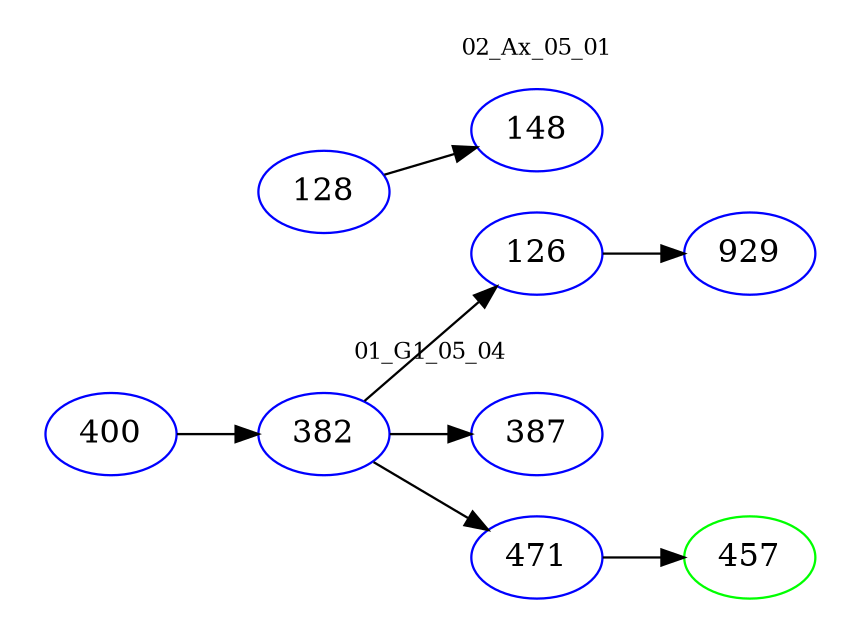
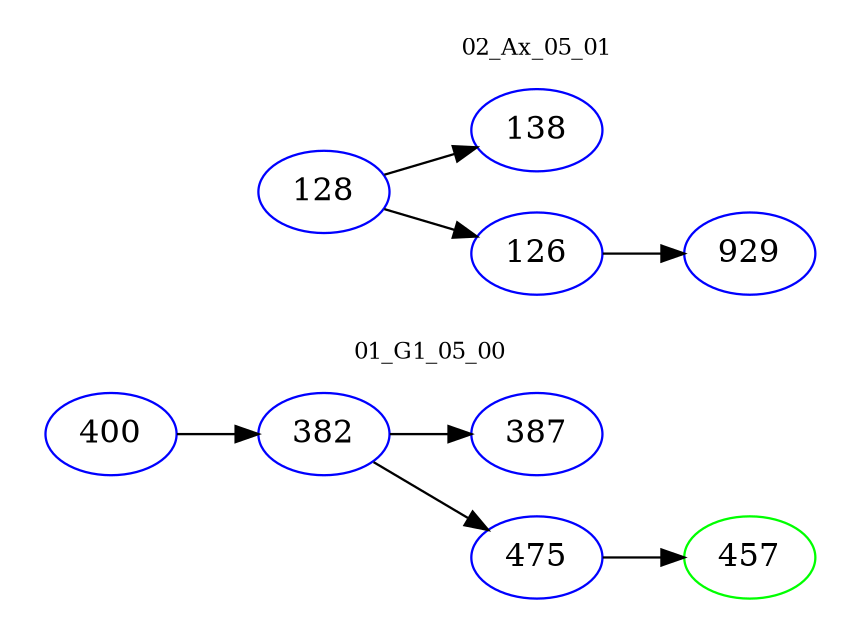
node "148": label "148" -> "138"
edge "382" -> "126": now "128" -> "126"
cluster "01_G1_05_04": label "01_G1_05_04" -> "01_G1_05_00"
node "471": label "471" -> "475"
